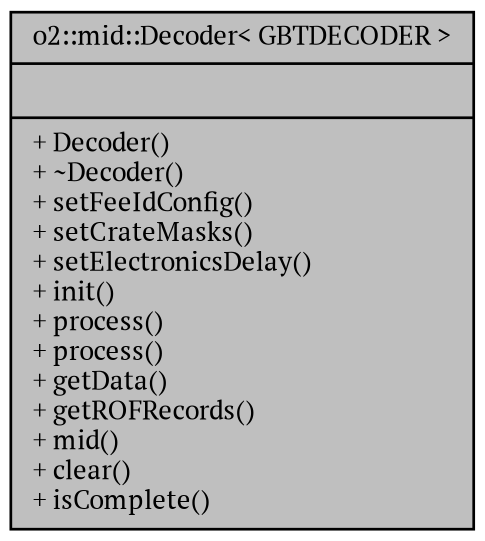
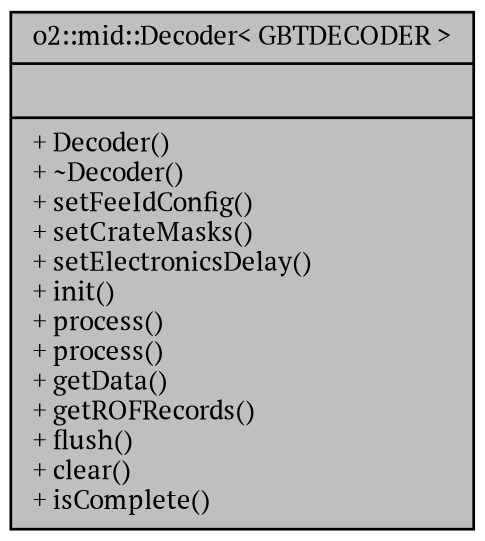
node "o2::mid::Decoder< GBTDECODER >": text "+ mid()" -> "+ flush()"
